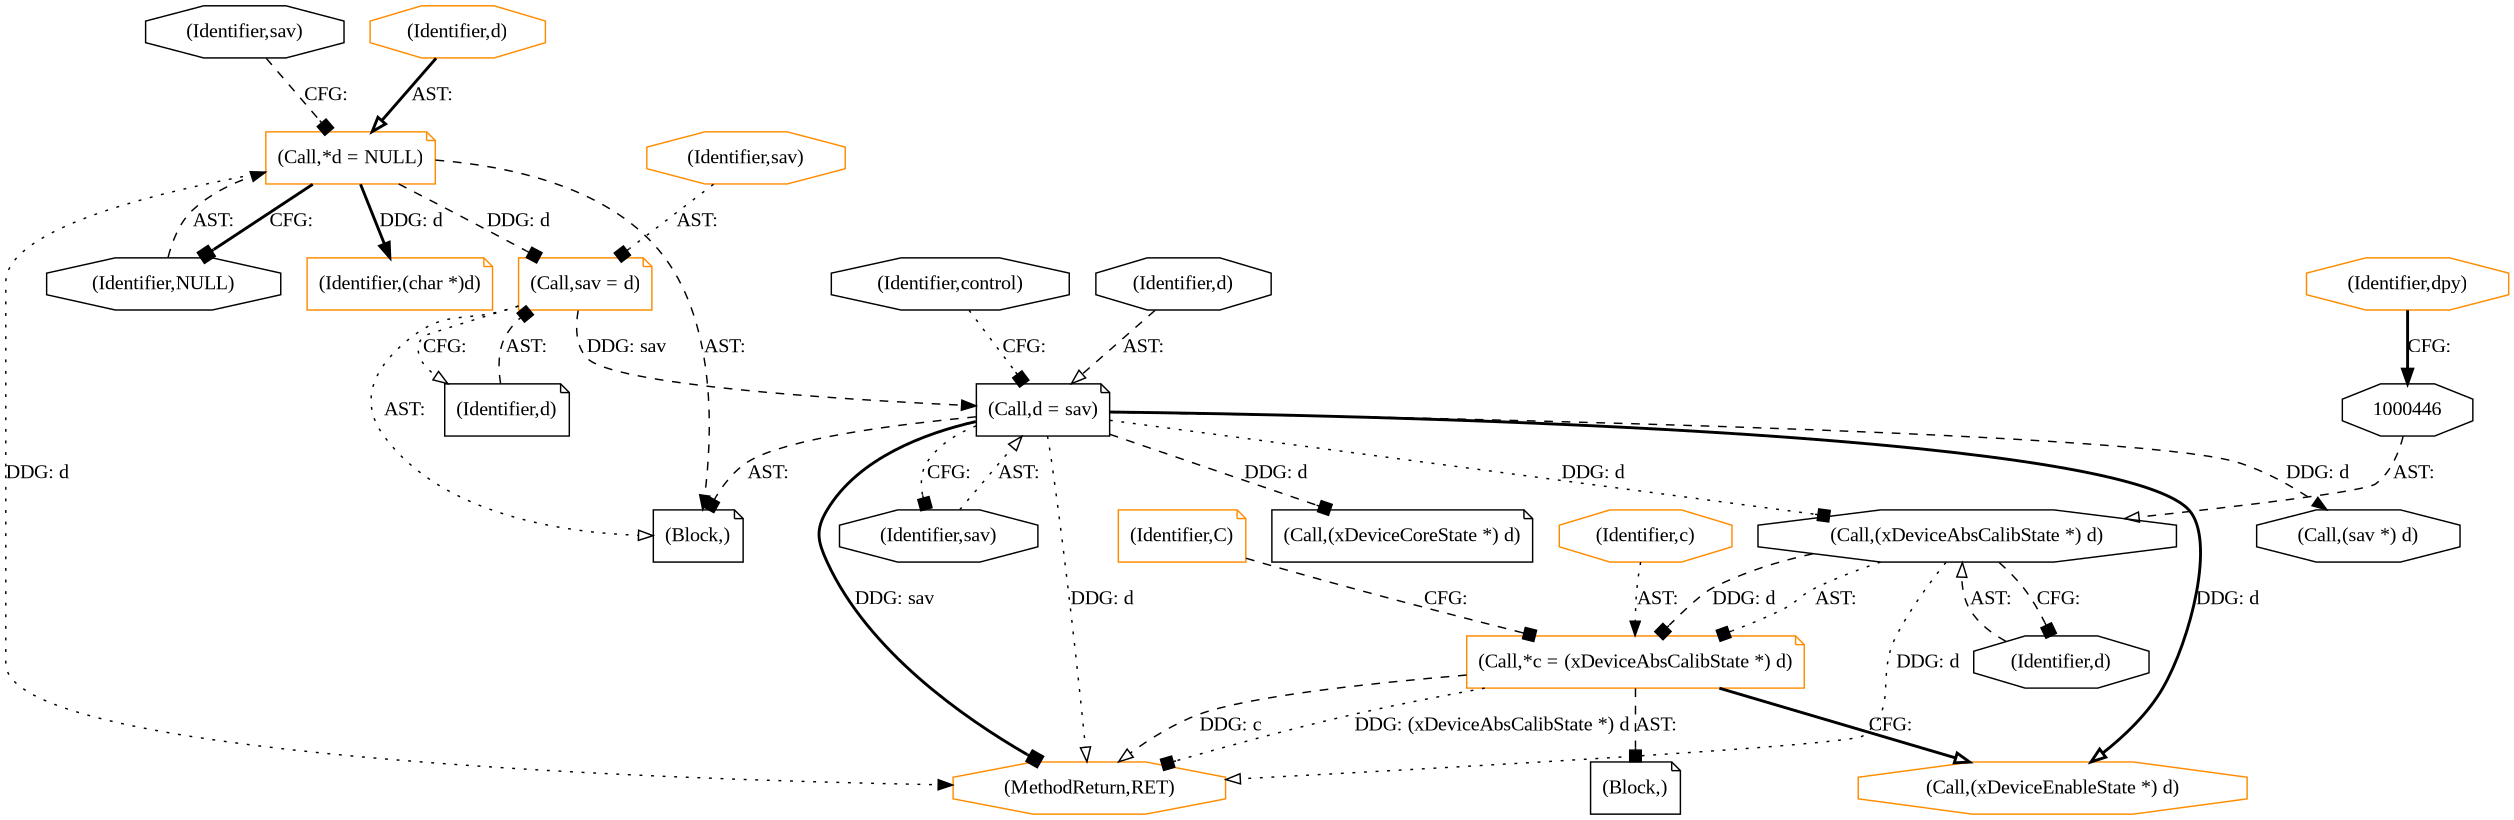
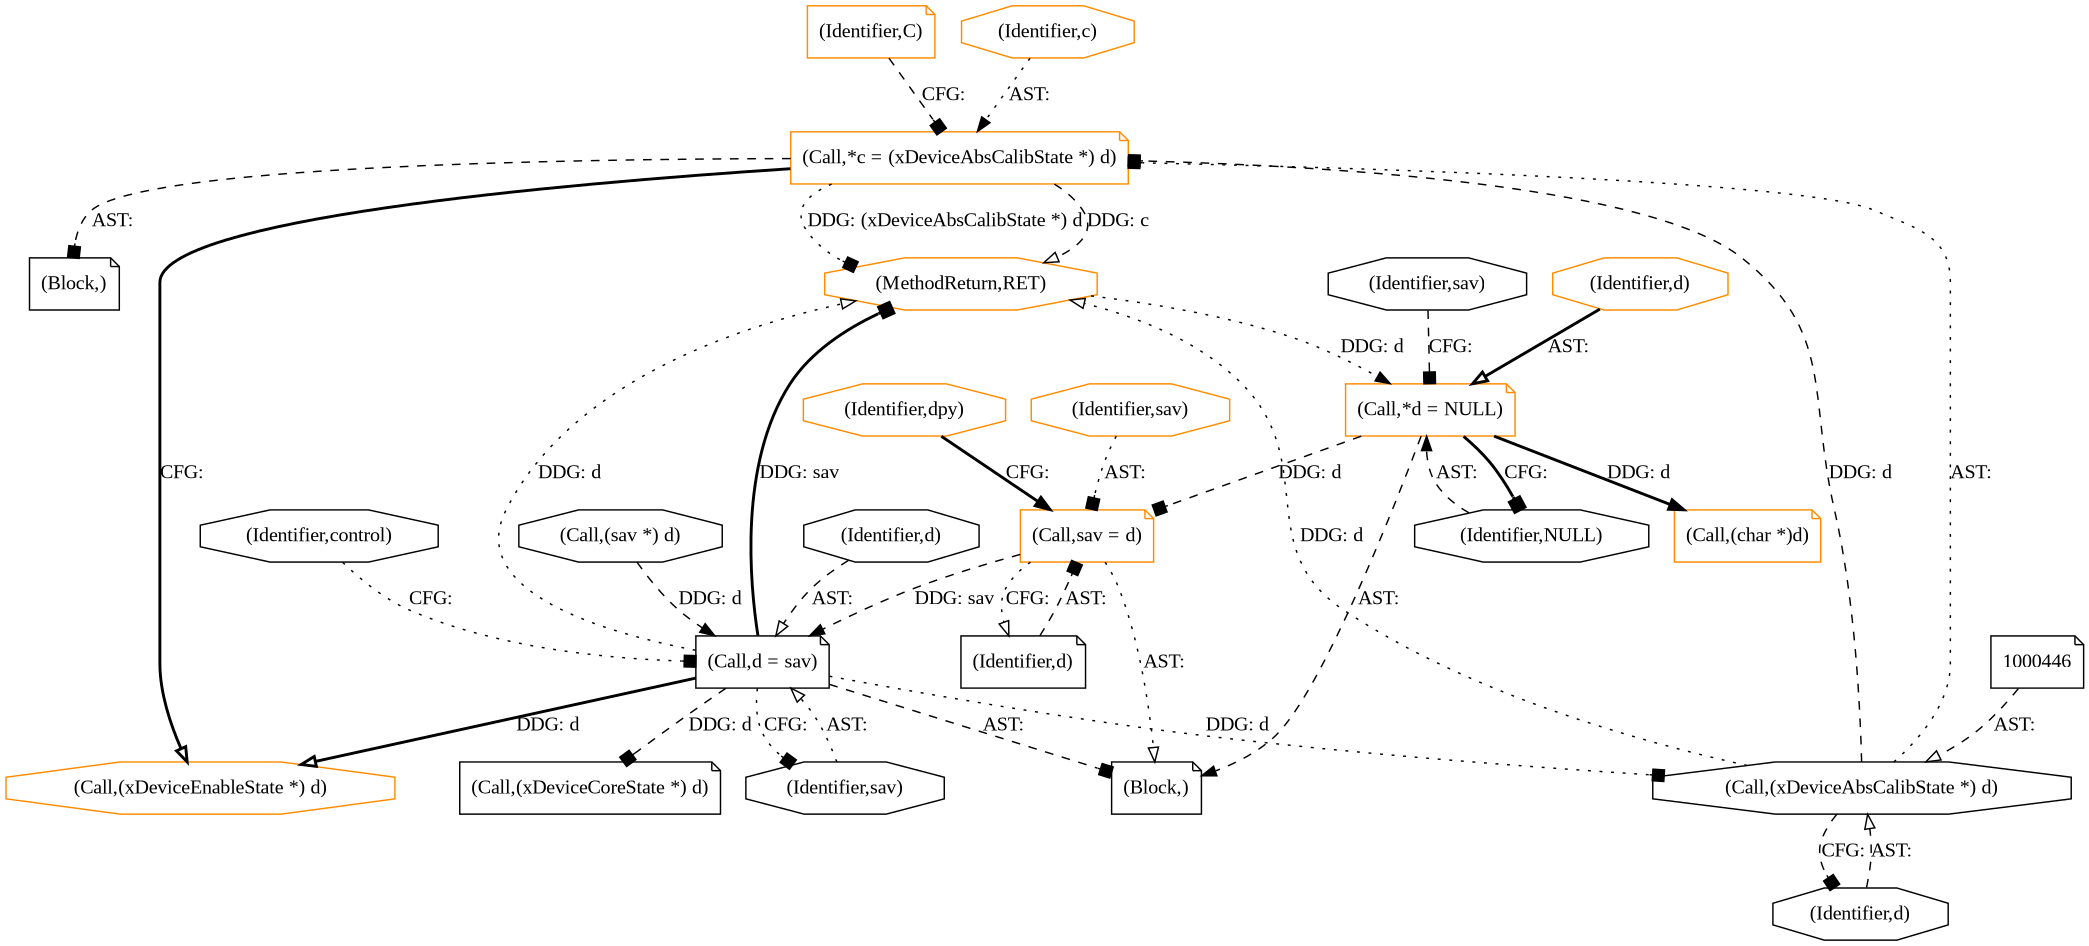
node "(Identifier,(char *)d)": label "(Identifier,(char *)d)" -> "(Call,(char *)d)"
edge "(Identifier,dpy)" -> "1000446": now "(Identifier,dpy)" -> "(Call,sav = d)"
node "1000446": shape octagon -> note
edge "(Call,d = sav)" -> "(Call,(sav *) d)": reversed
edge "(Call,*d = NULL)" -> "(MethodReturn,RET)": reversed
